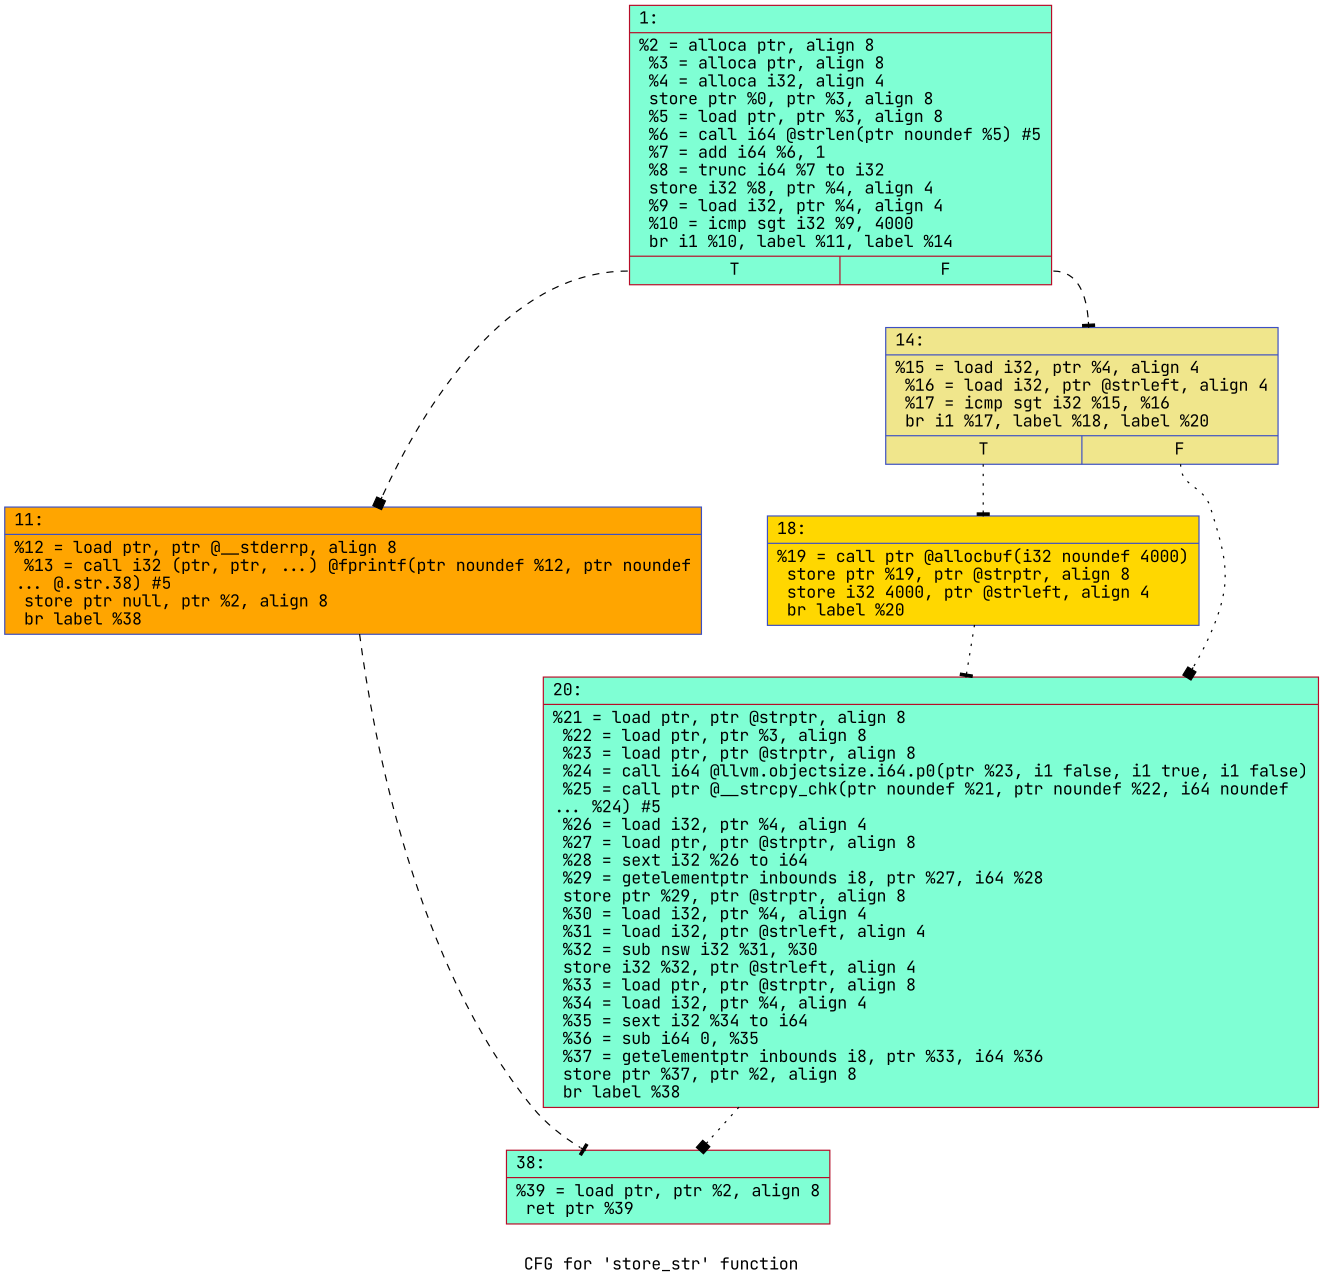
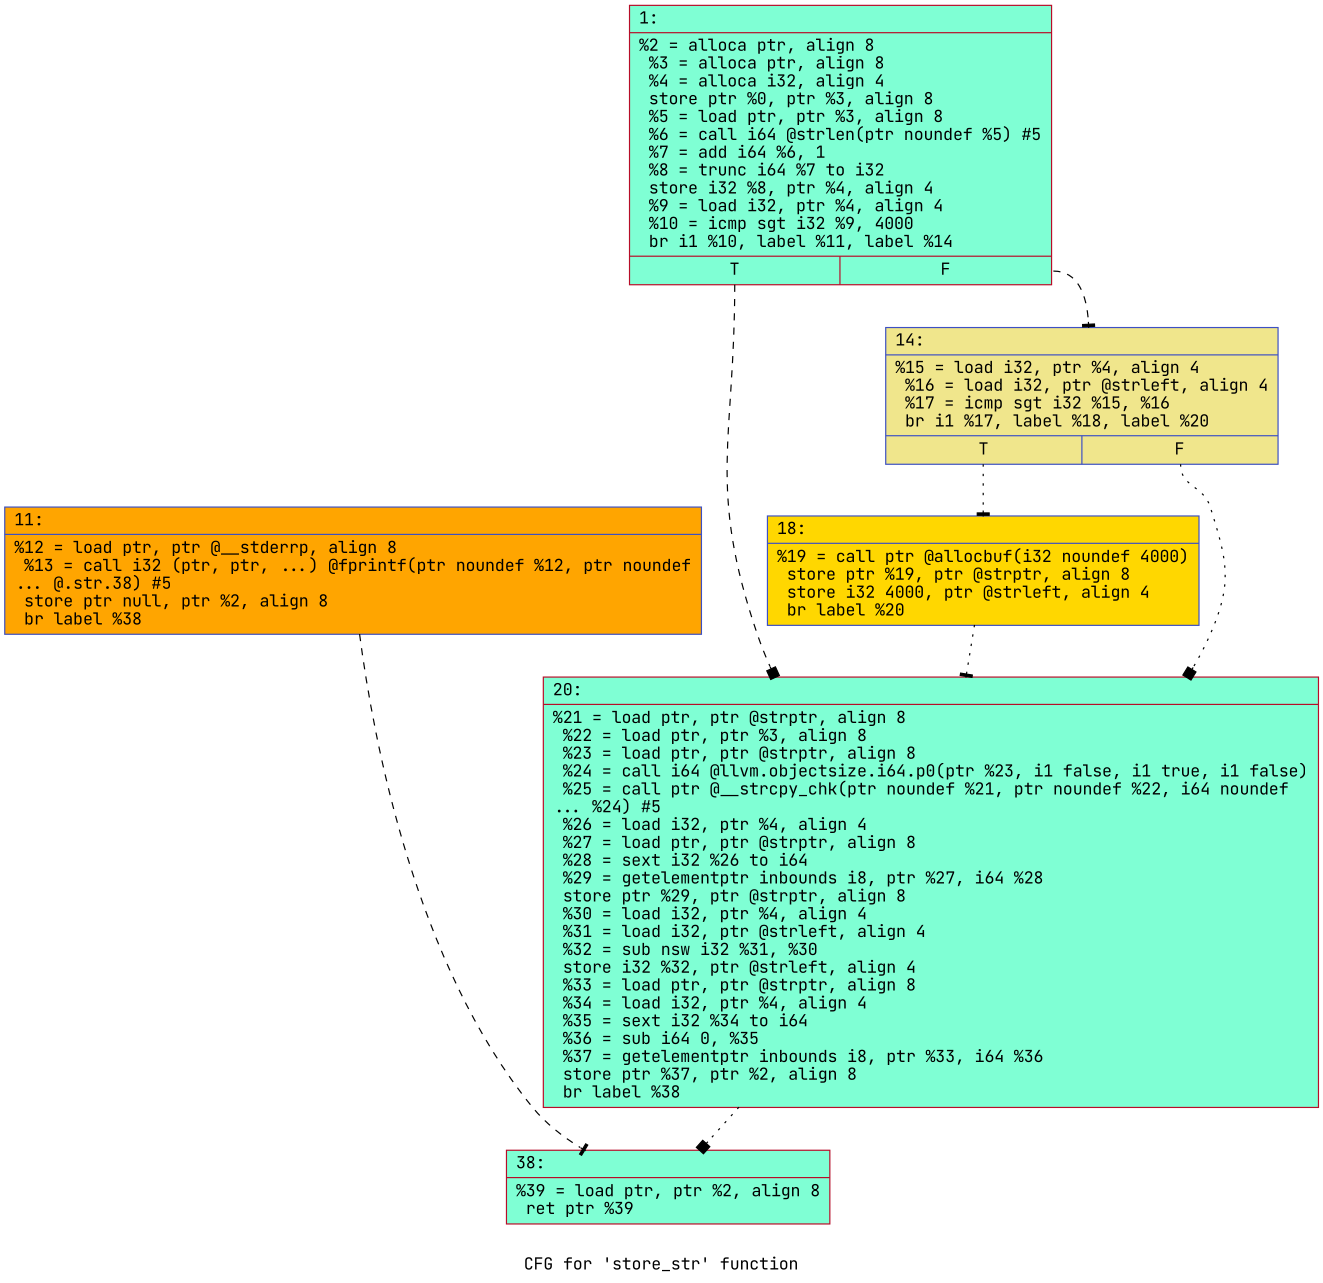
edge "1:" -> "11:": now "1:" -> "20:"
